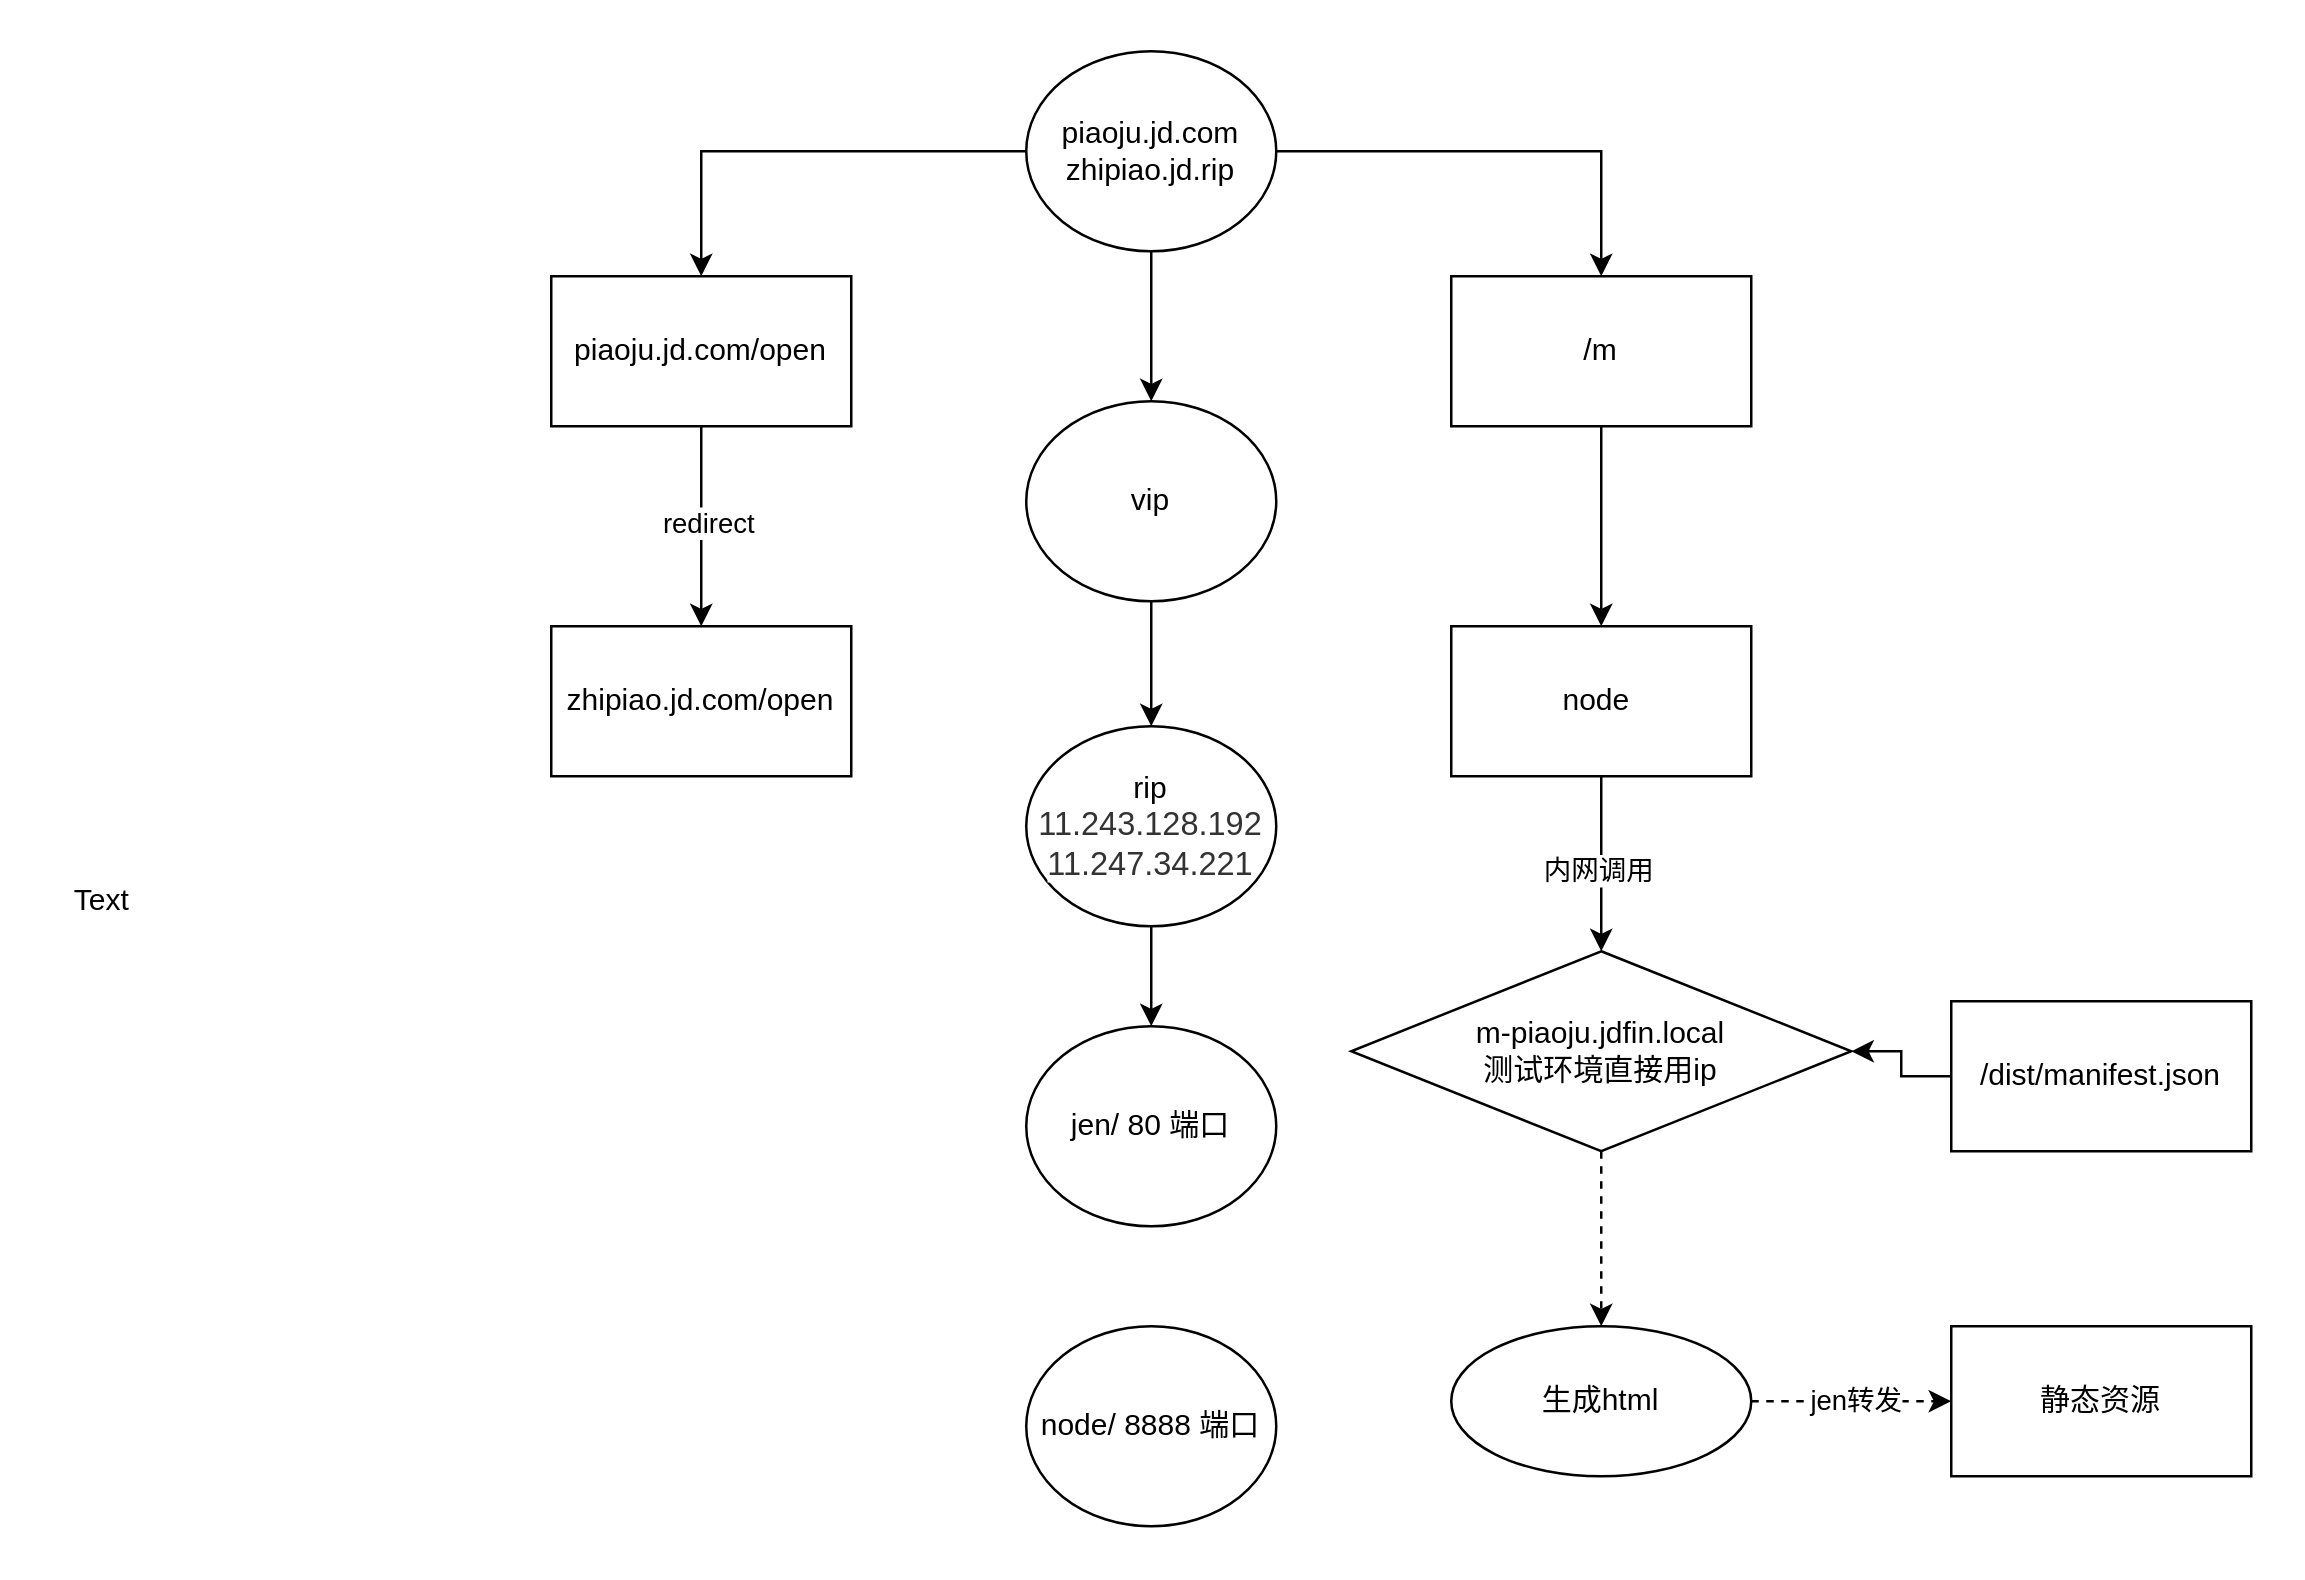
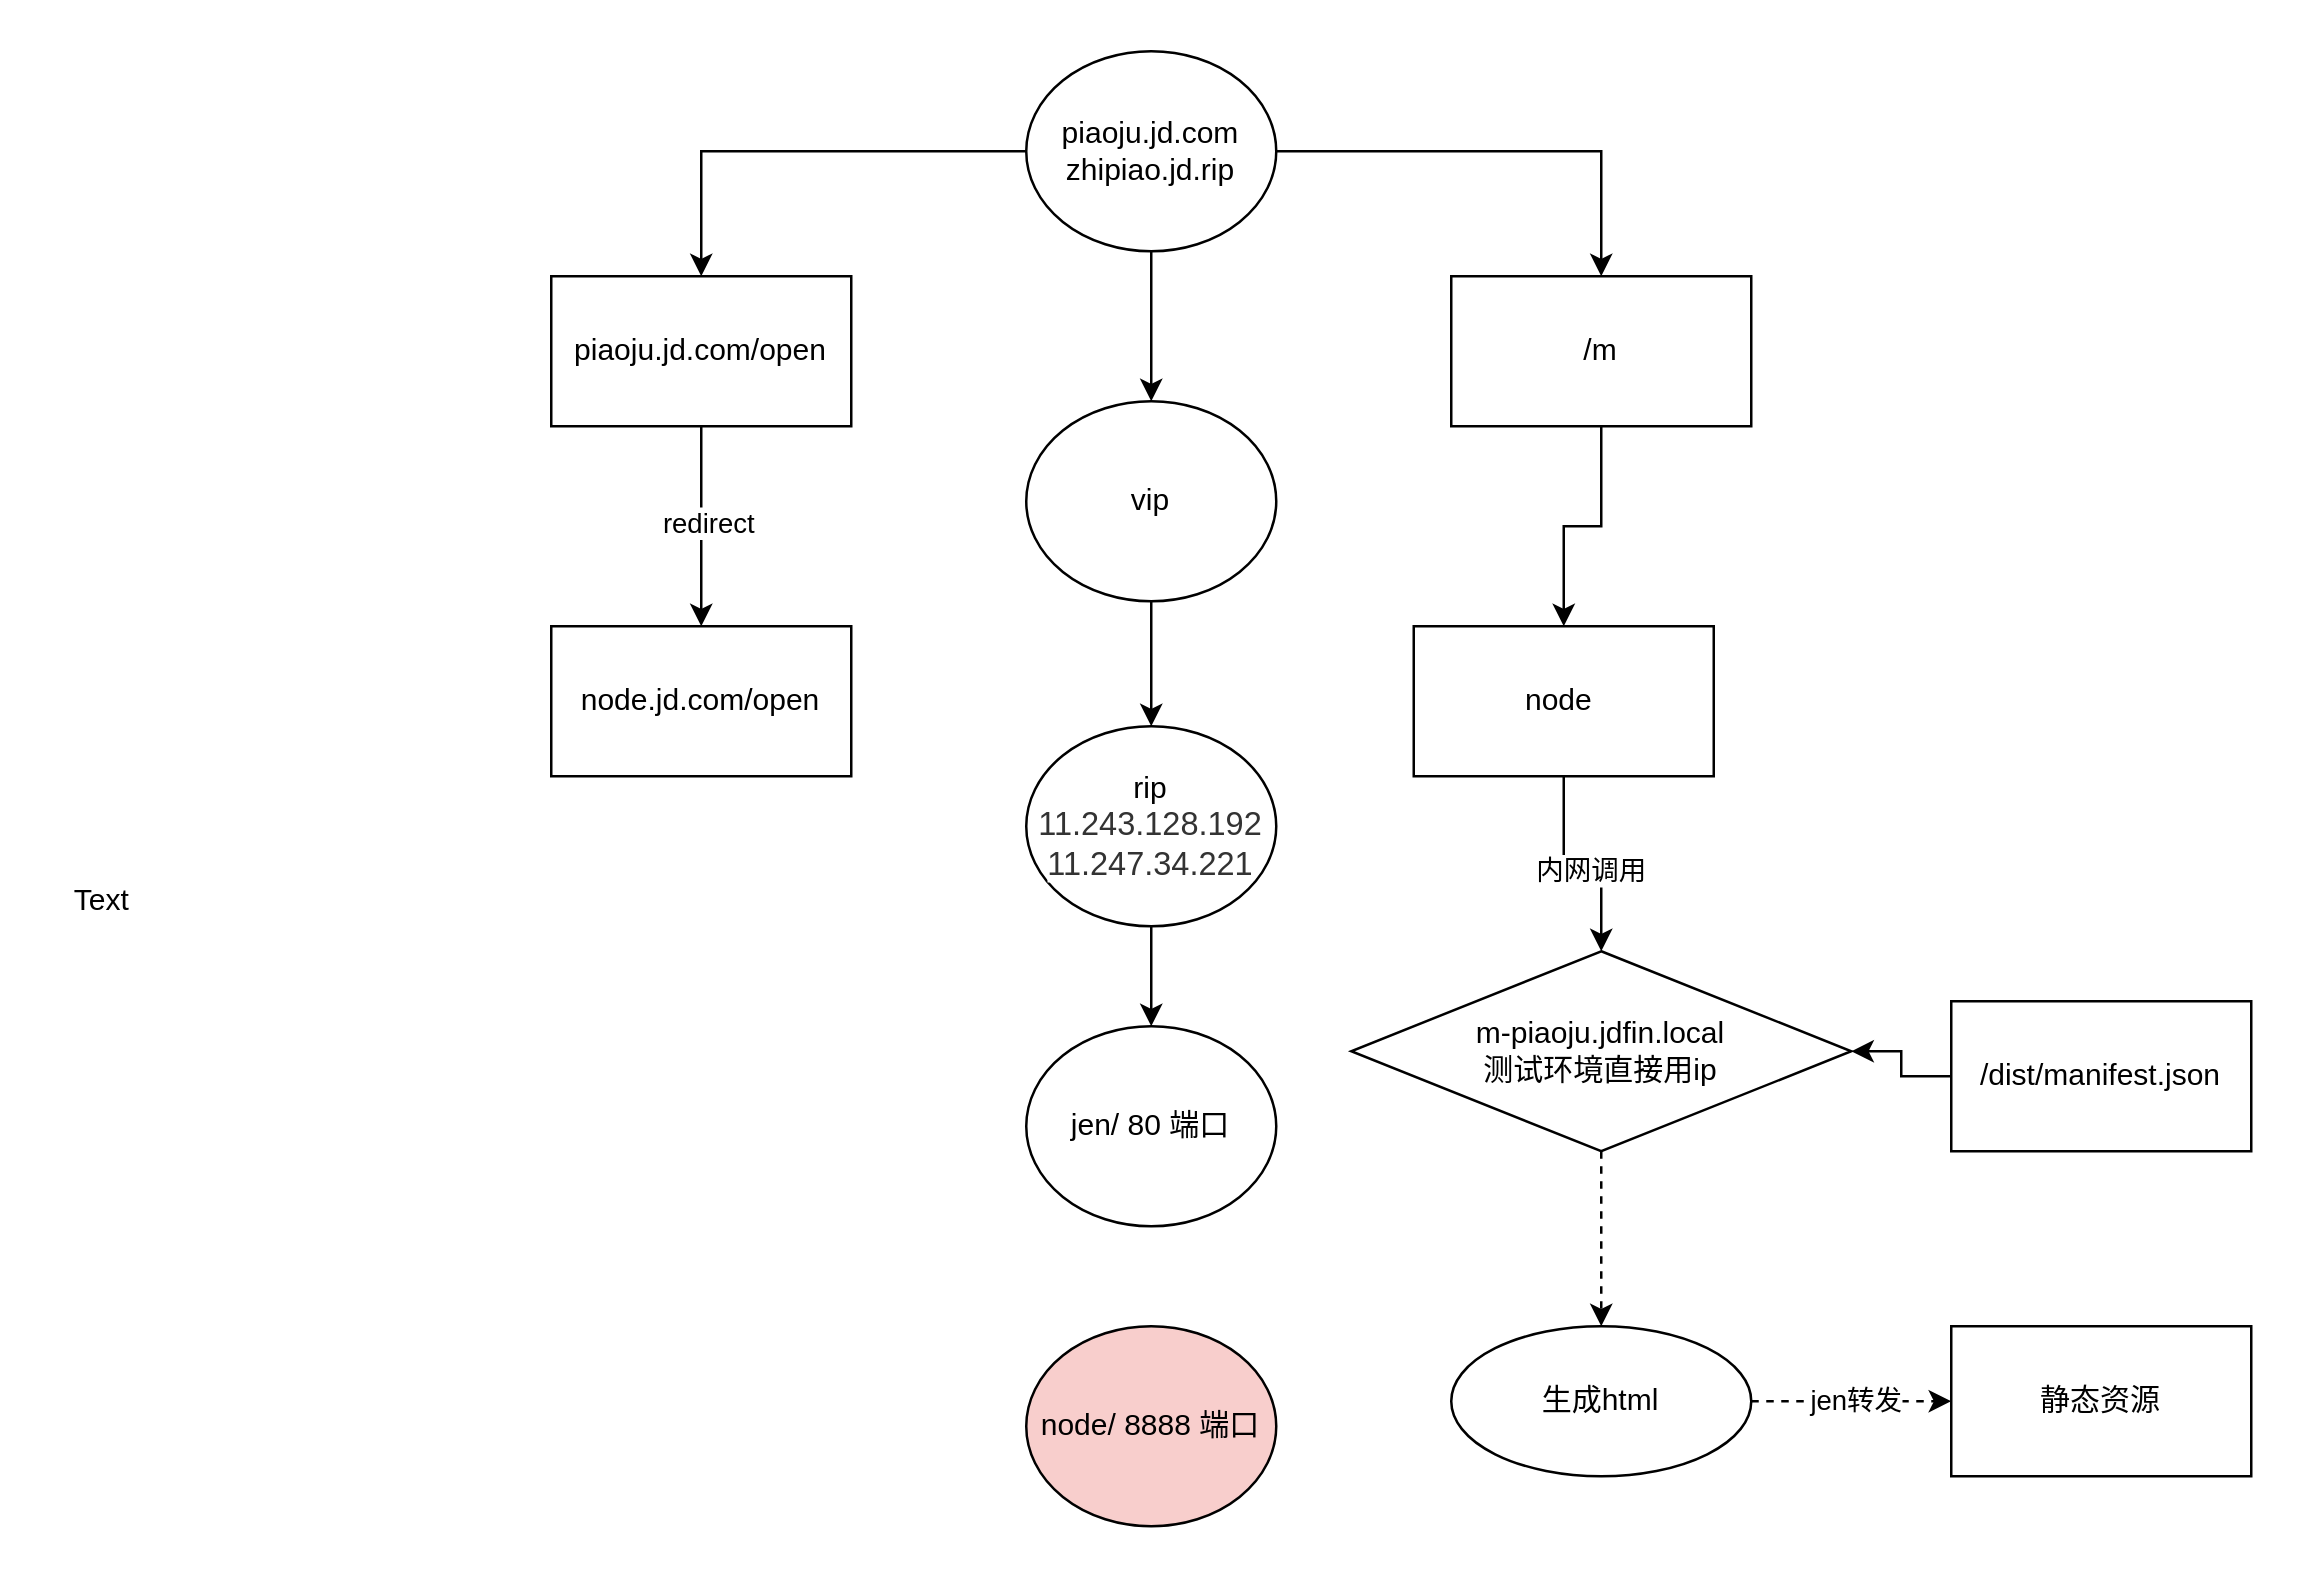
node "zhipiao.jd.com/open": label "zhipiao.jd.com/open" -> "node.jd.com/open"
node "node": moved (1601, 701) -> (1564, 701)
node "node/ 8888 端口": fillcolor #ffffff -> #f8cecc
